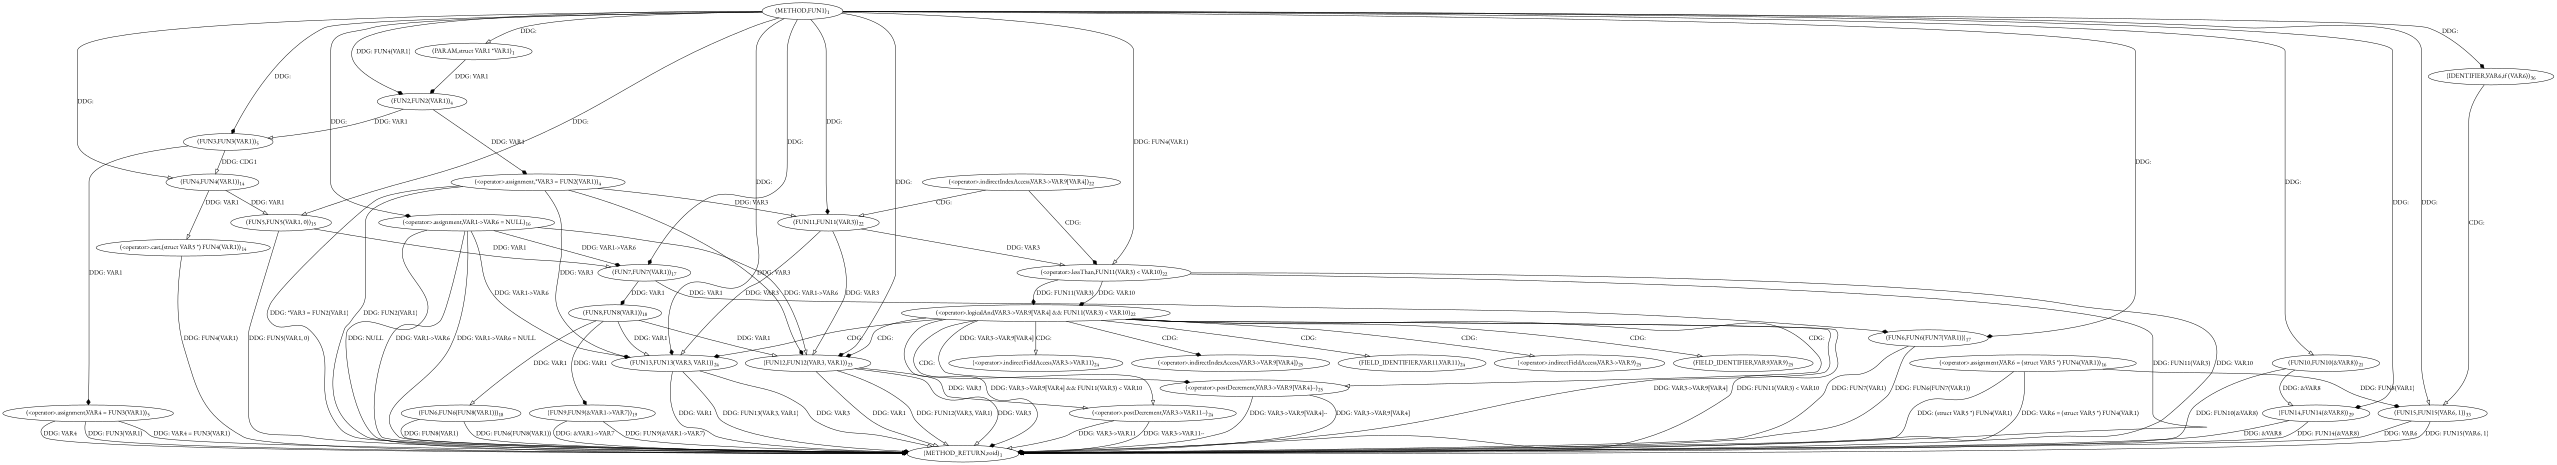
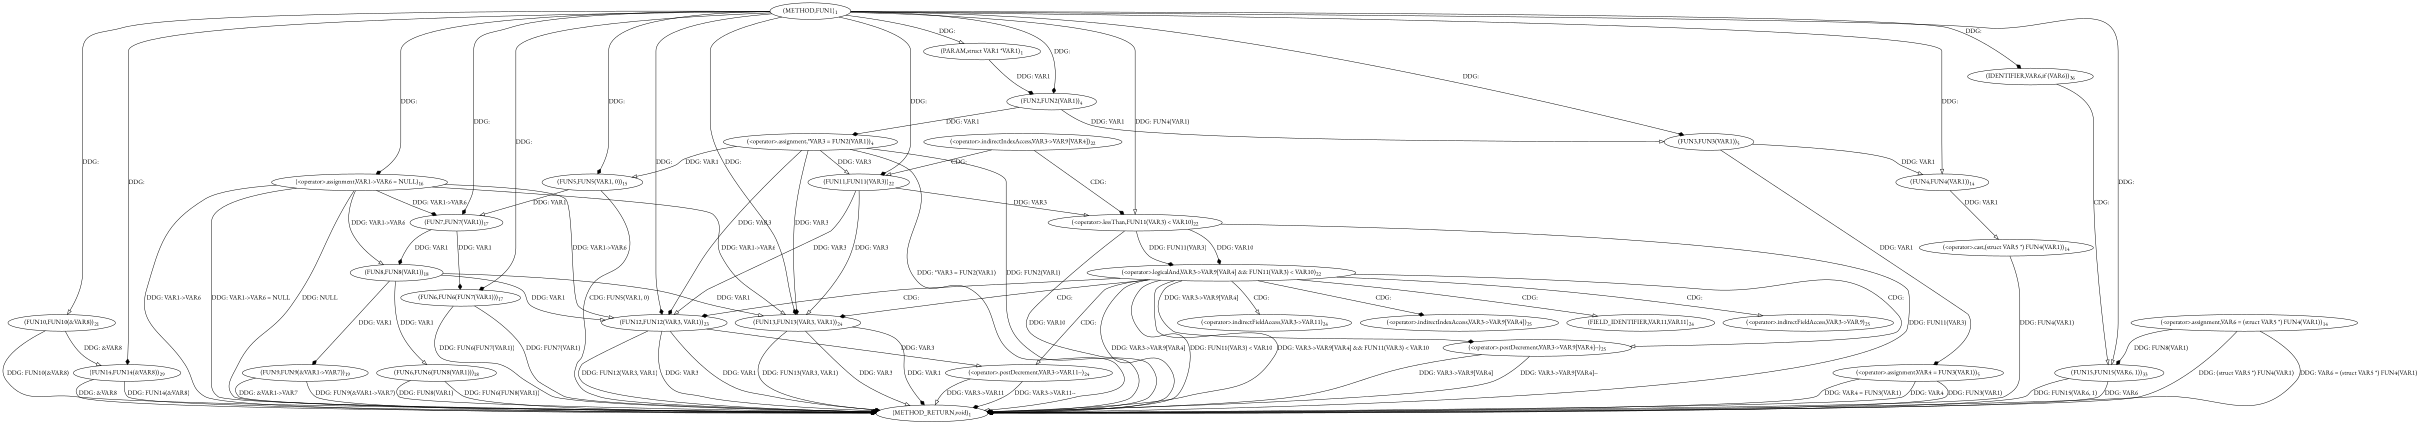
edge "(METHOD,FUN1)" -> "(FUN2,FUN2(VAR1))": label "DDG: FUN4(VAR1)" -> "DDG: "
edge "(METHOD,FUN1)" -> "(FUN5,FUN5(VAR1, 0))": arrowhead onormal -> diamond
edge "(FUN3,FUN3(VAR1))" -> "(FUN4,FUN4(VAR1))": label "DDG: CDG1" -> "DDG: VAR1"
edge "(FUN4,FUN4(VAR1))" -> "(FUN5,FUN5(VAR1, 0))": now "(<operator>.assignment,*VAR3 = FUN2(VAR1))" -> "(FUN5,FUN5(VAR1, 0))"
edge "(<operator>.assignment,VAR1->VAR6 = NULL)" -> "(FUN8,FUN8(VAR1))": added, label "DDG: VAR1->VAR6"
edge "(FUN5,FUN5(VAR1, 0))" -> "(METHOD_RETURN,void)": label "DDG: FUN5(VAR1, 0)" -> "CDG: FUN5(VAR1, 0)"
node "(FIELD_IDENTIFIER,VAR9,VAR9)": removed
node "(<operator>.assignment,VAR6 = (struct VAR5 *) FUN4(VAR1))": text "16" -> "14"
